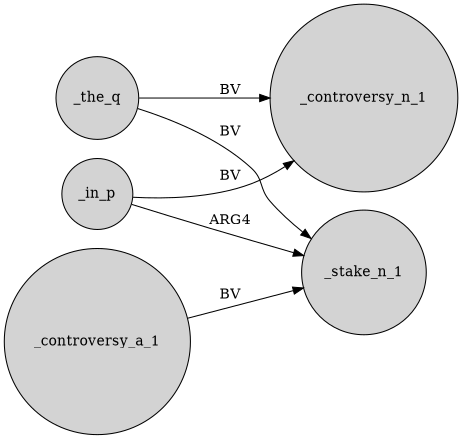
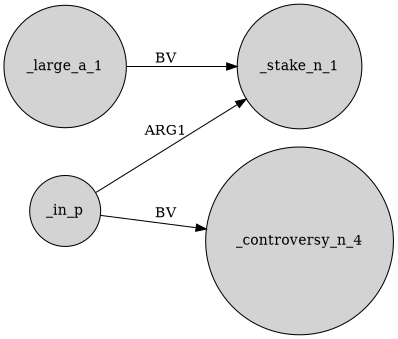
node "_the_q": removed
node "_controversy_n_1": label "_controversy_n_1" -> "_controversy_n_4"
edge "_in_p" -> "_stake_n_1": label "ARG4" -> "ARG1"
node "_controversy_a_1": label "_controversy_a_1" -> "_large_a_1"
